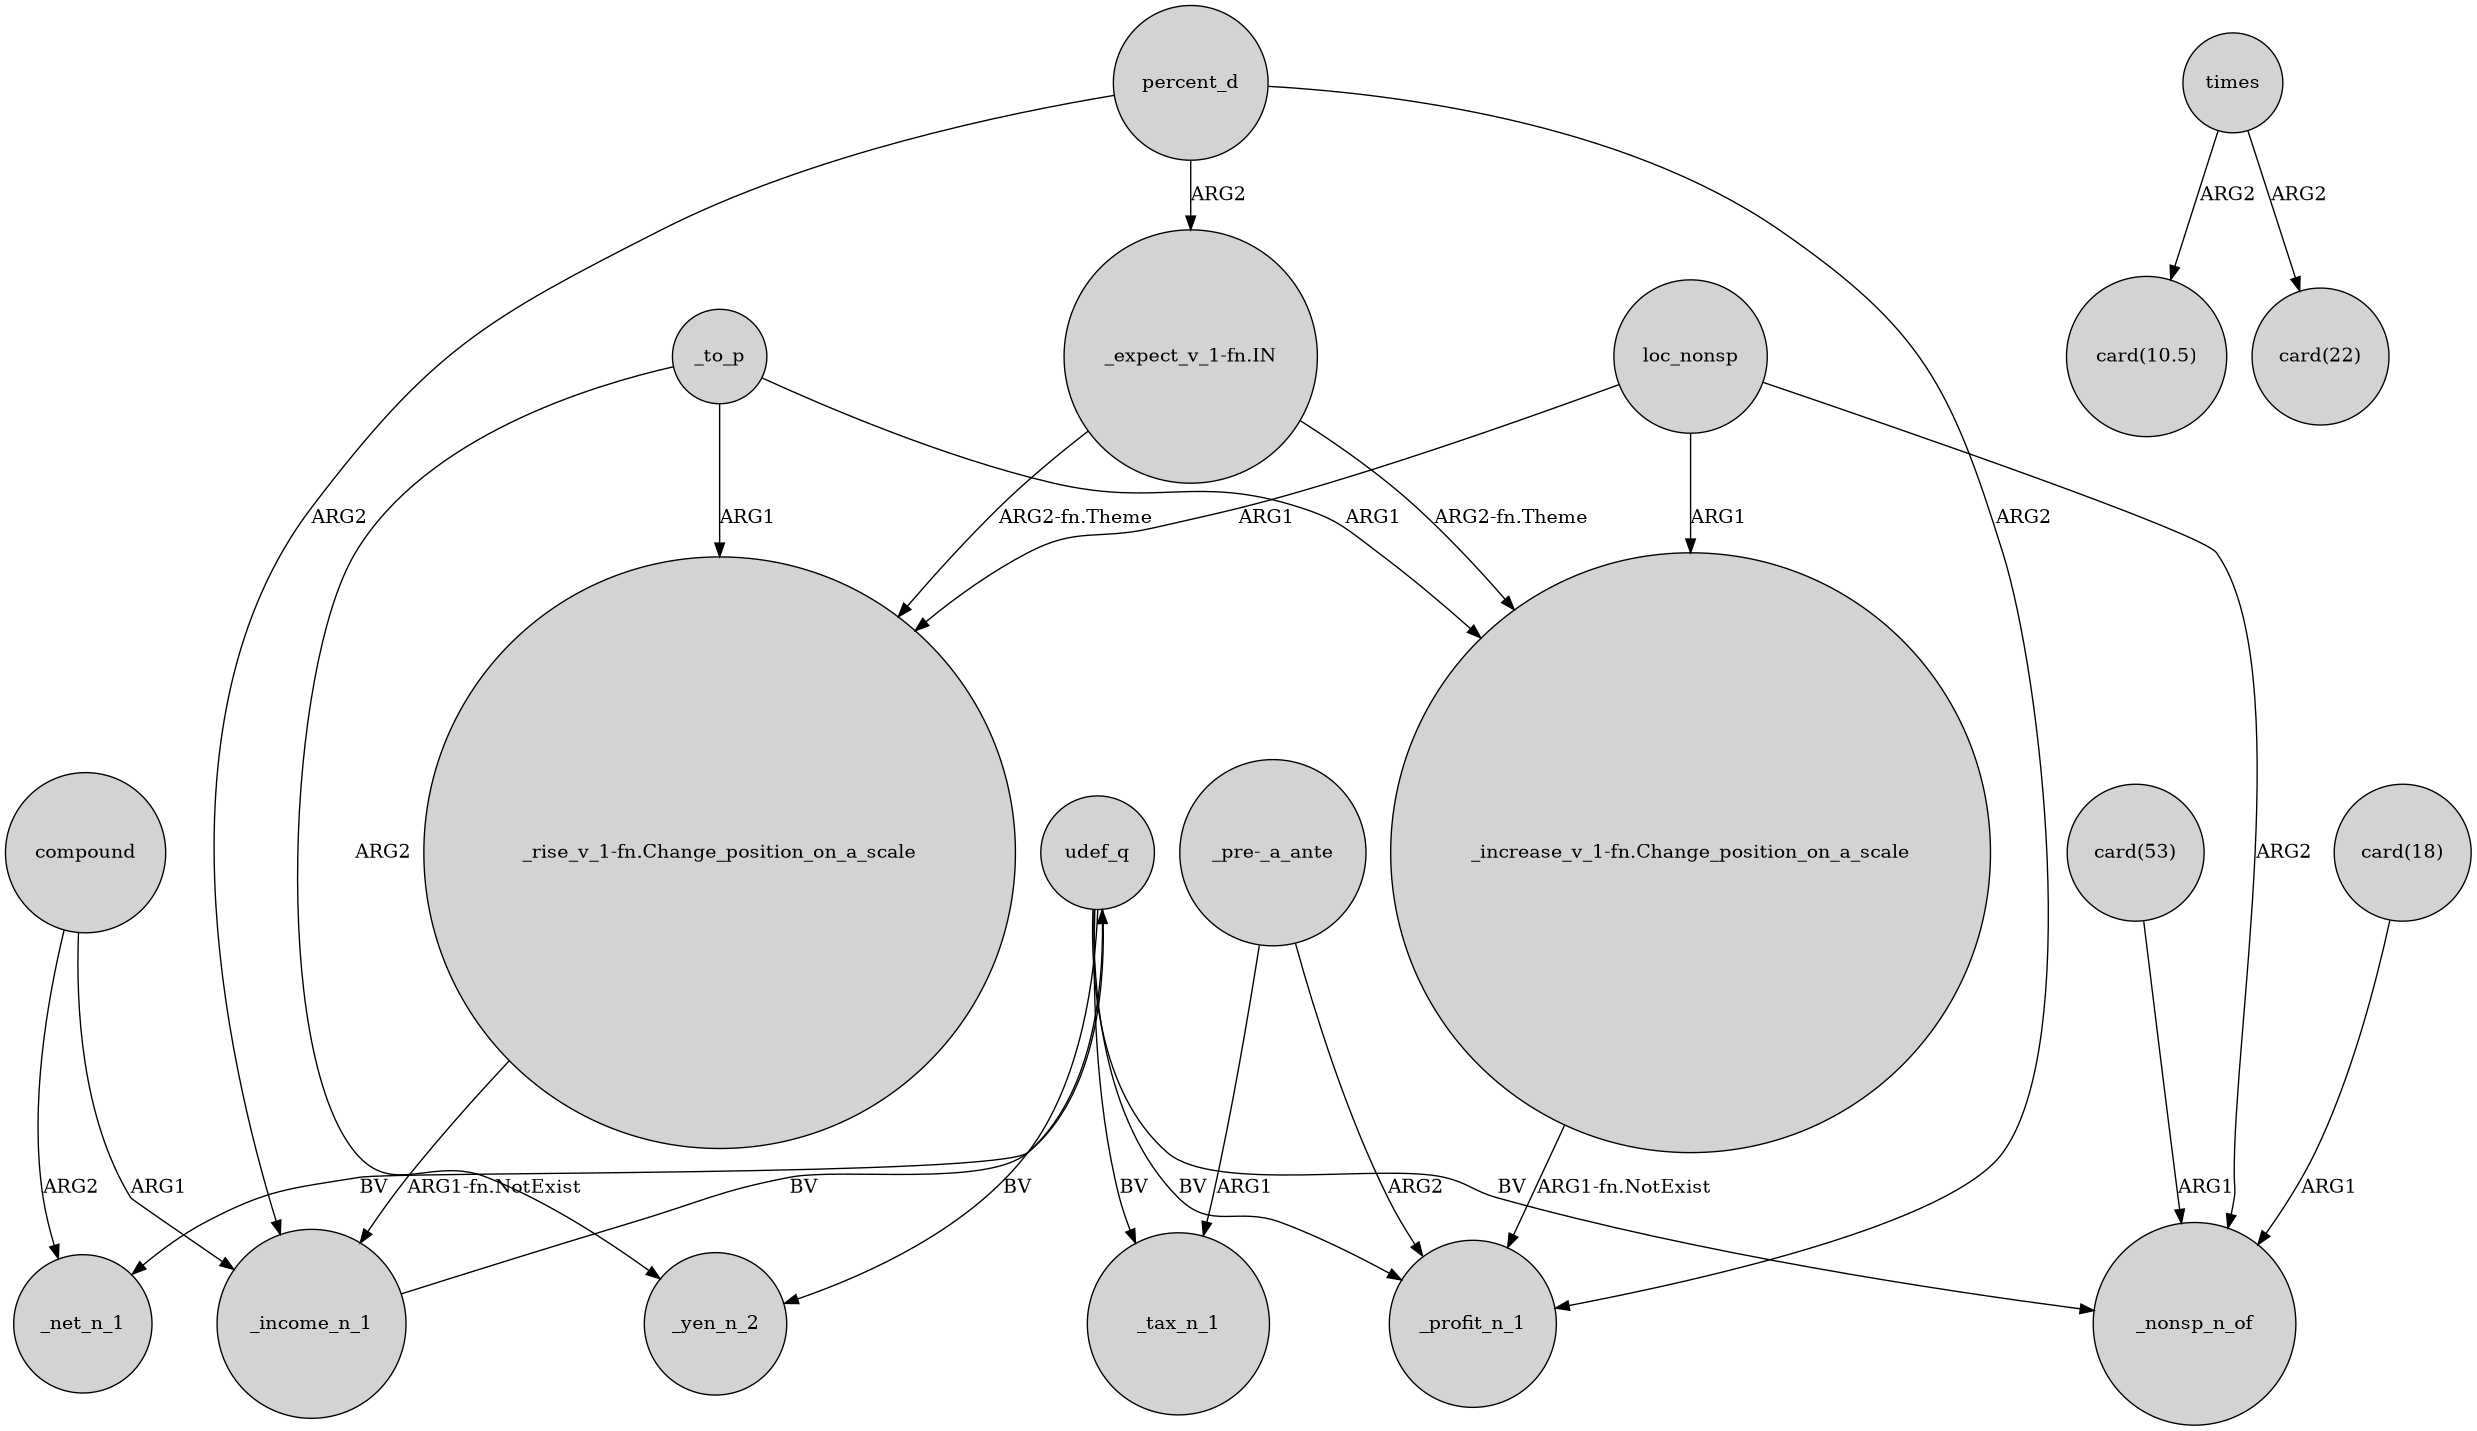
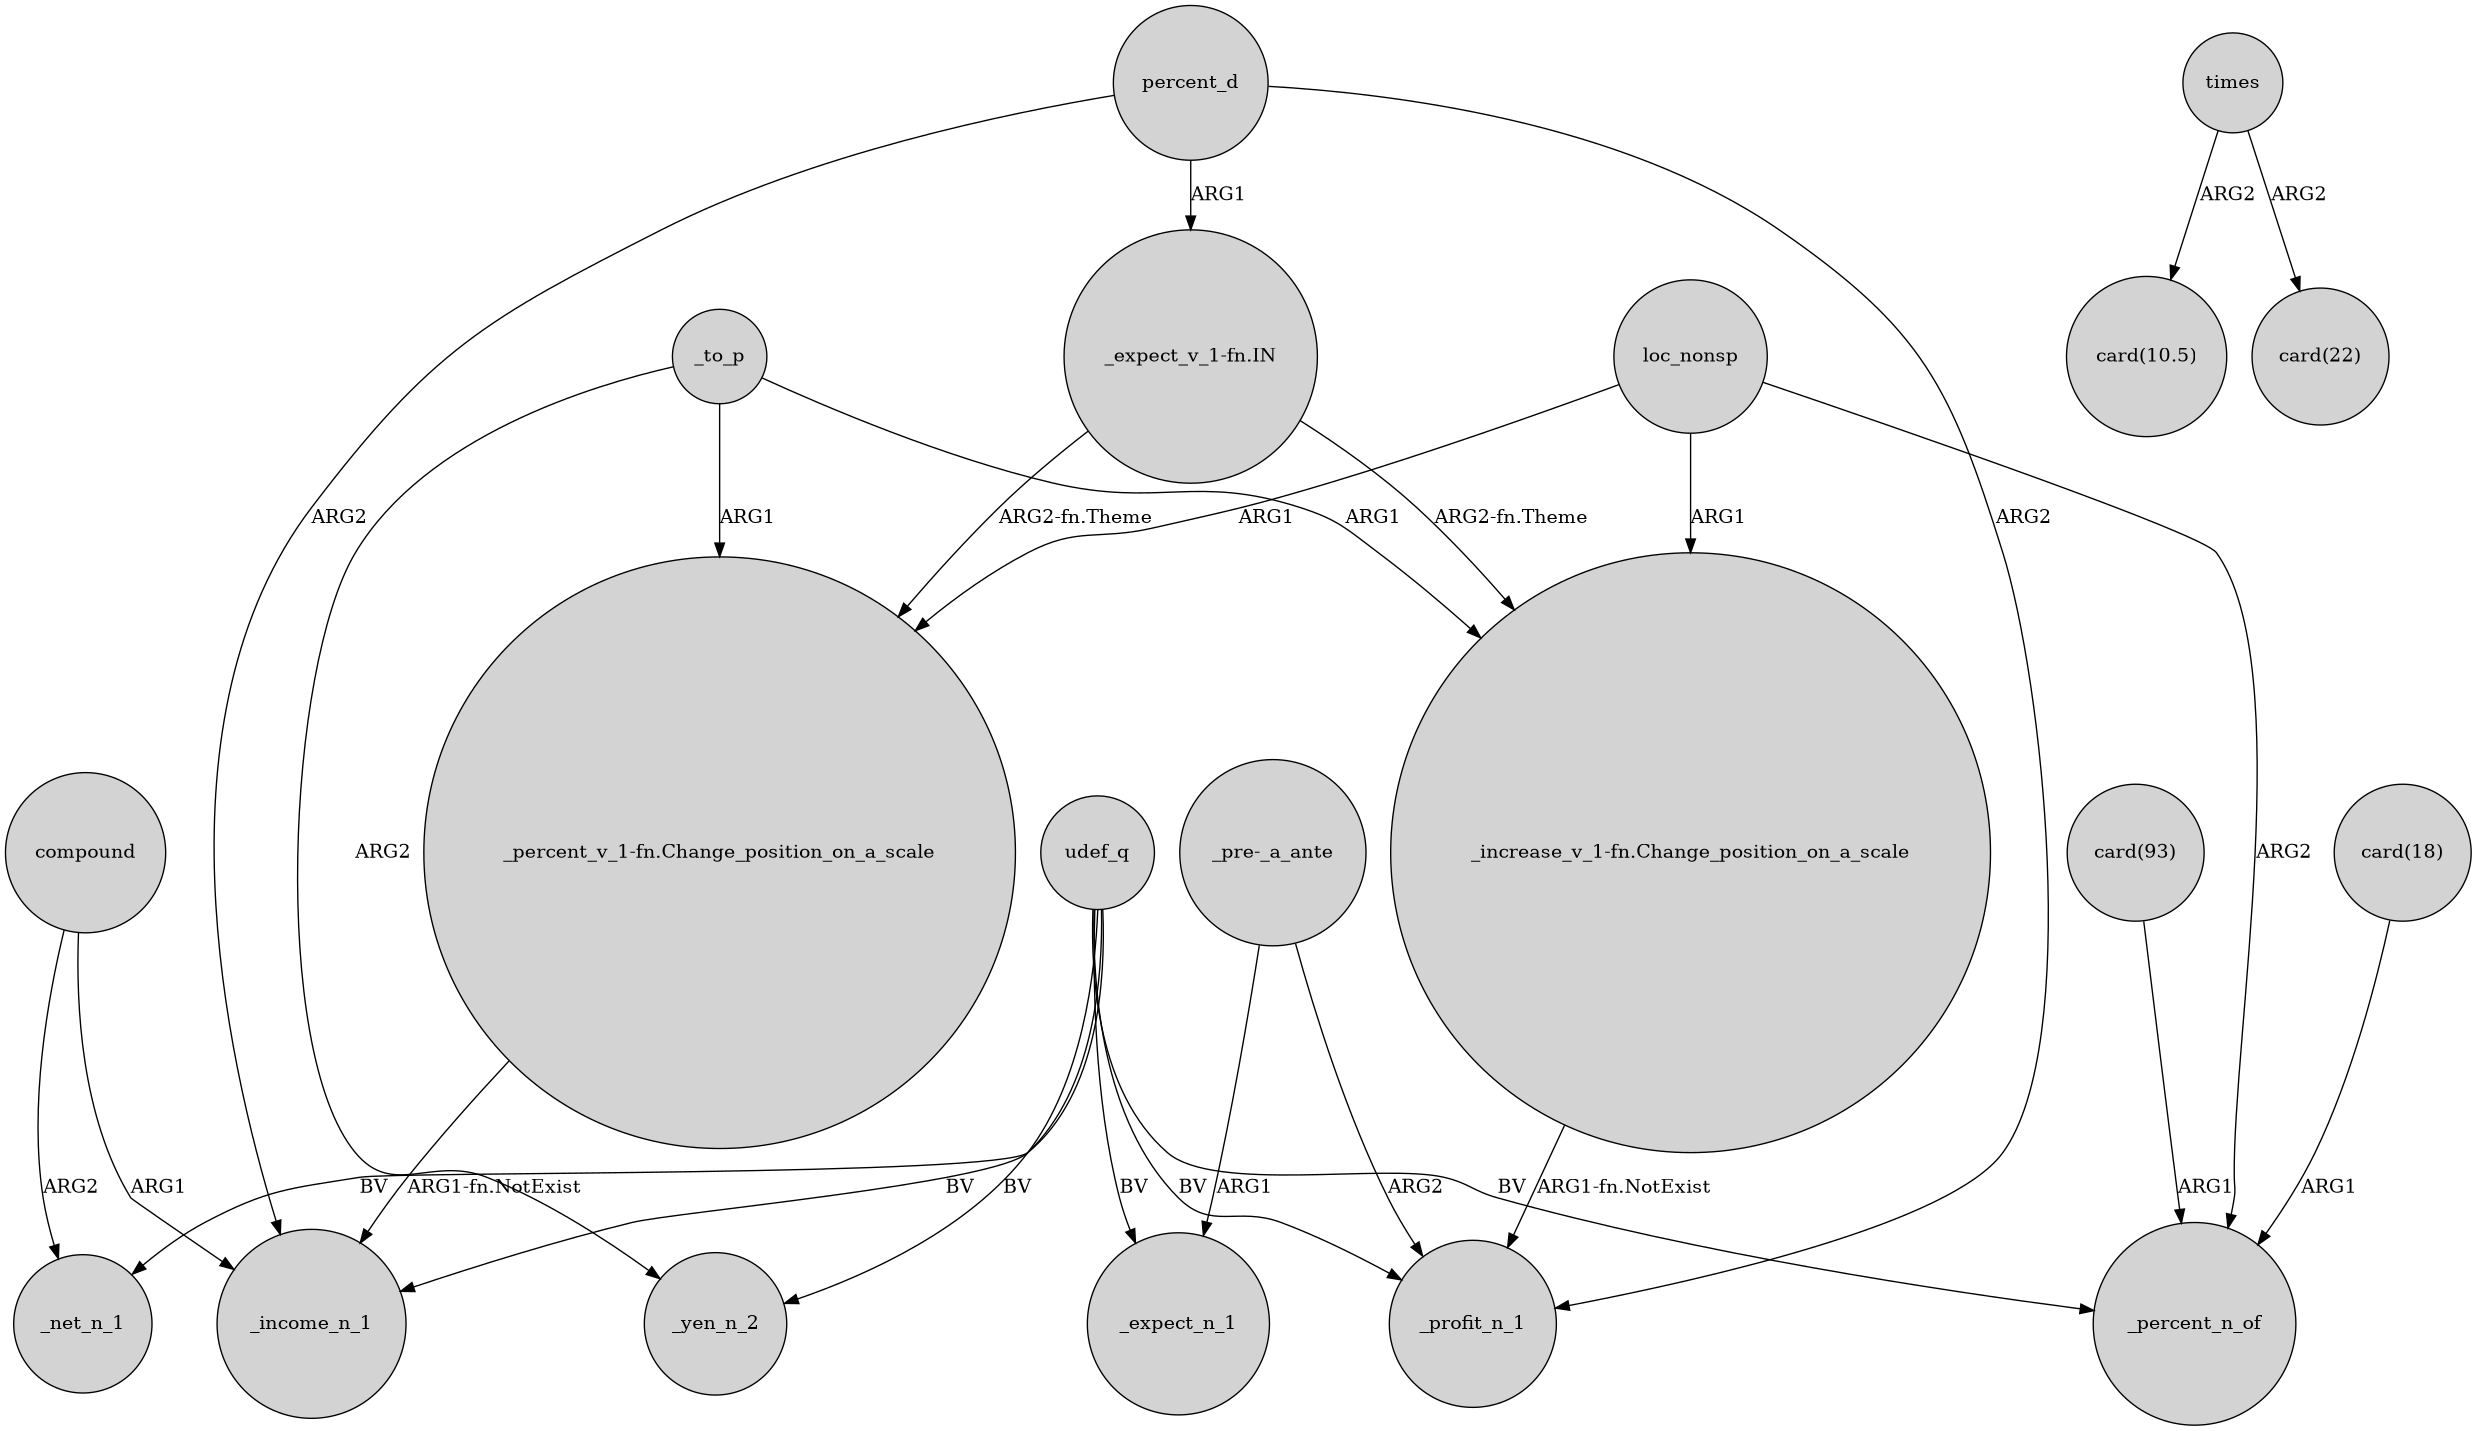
edge "percent_d" -> "_expect_v_1-fn.IN": label "ARG2" -> "ARG1"
node "_rise_v_1-fn.Change_position_on_a_scale": label "_rise_v_1-fn.Change_position_on_a_scale" -> "_percent_v_1-fn.Change_position_on_a_scale"
node "card(53)": label "card(53)" -> "card(93)"
edge "_income_n_1" -> "udef_q": reversed
node "_tax_n_1": label "_tax_n_1" -> "_expect_n_1"
node "_nonsp_n_of": label "_nonsp_n_of" -> "_percent_n_of"
